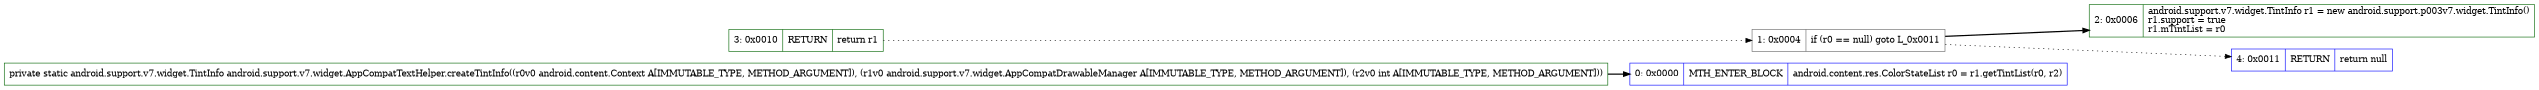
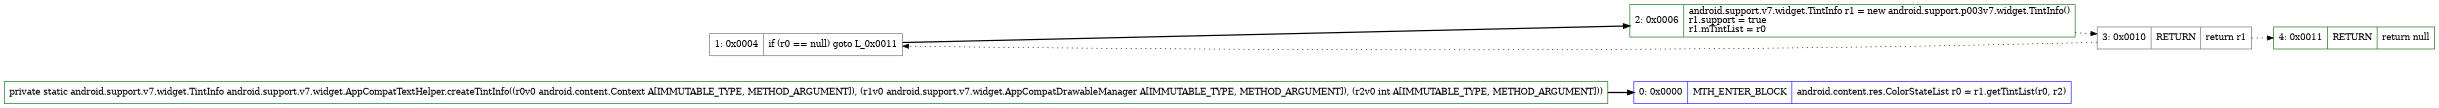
edge "2: 0x0006" -> "3: 0x0010": added
node "3: 0x0010": color darkgreen -> gray40
edge "1: 0x0004" -> "4: 0x0011": now "3: 0x0010" -> "4: 0x0011"
node "4: 0x0011": color blue -> darkgreen
